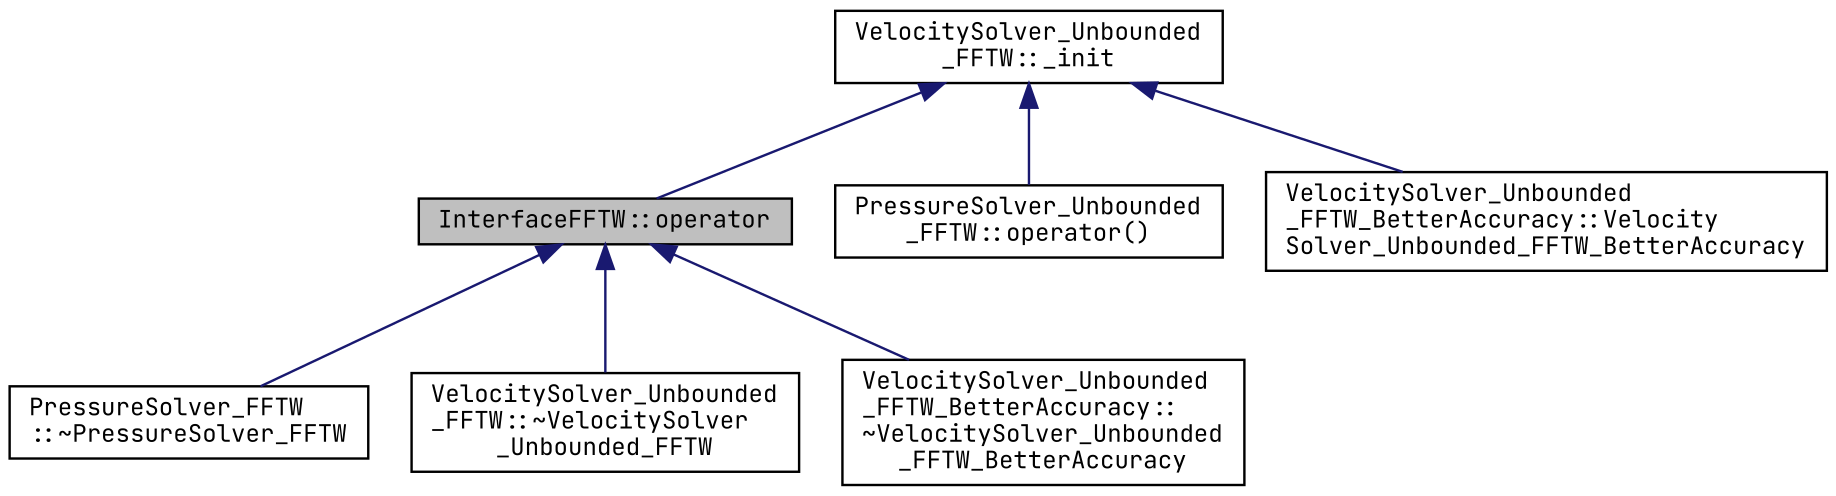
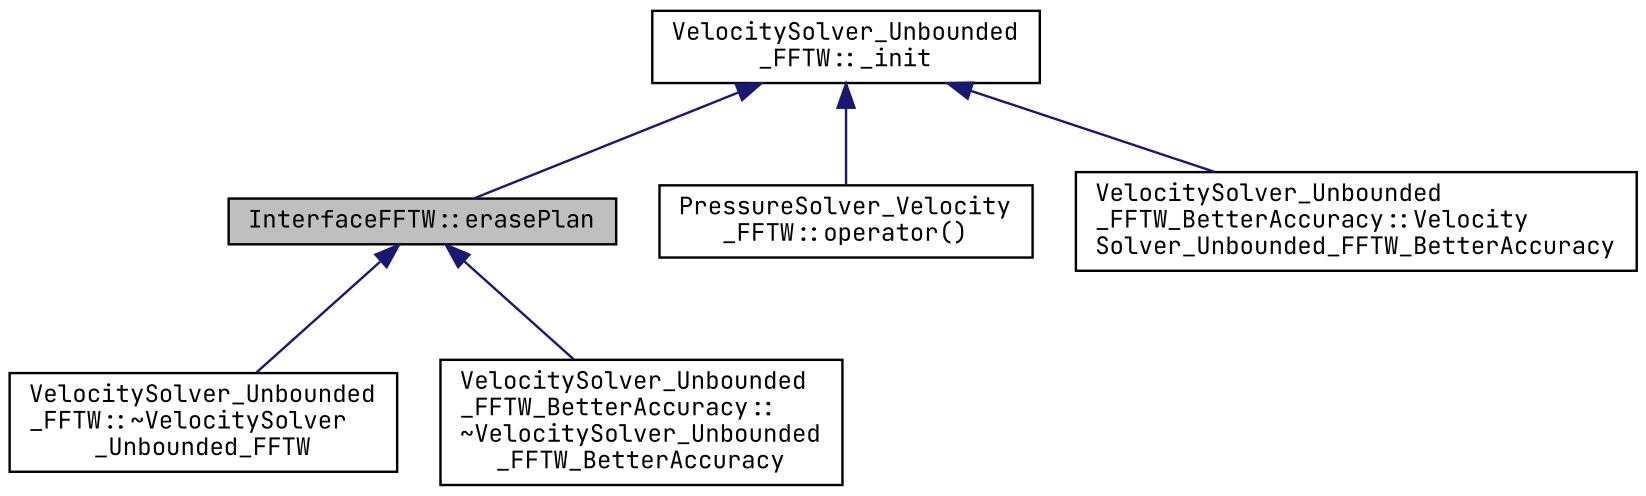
node "InterfaceFFTW::operator": label "InterfaceFFTW::operator" -> "InterfaceFFTW::erasePlan"
node "PressureSolver_Unbounded _FFTW::operator()": label "PressureSolver_Unbounded _FFTW::operator()" -> "PressureSolver_Velocity _FFTW::operator()"
node "PressureSolver_FFTW ::~PressureSolver_FFTW": removed
